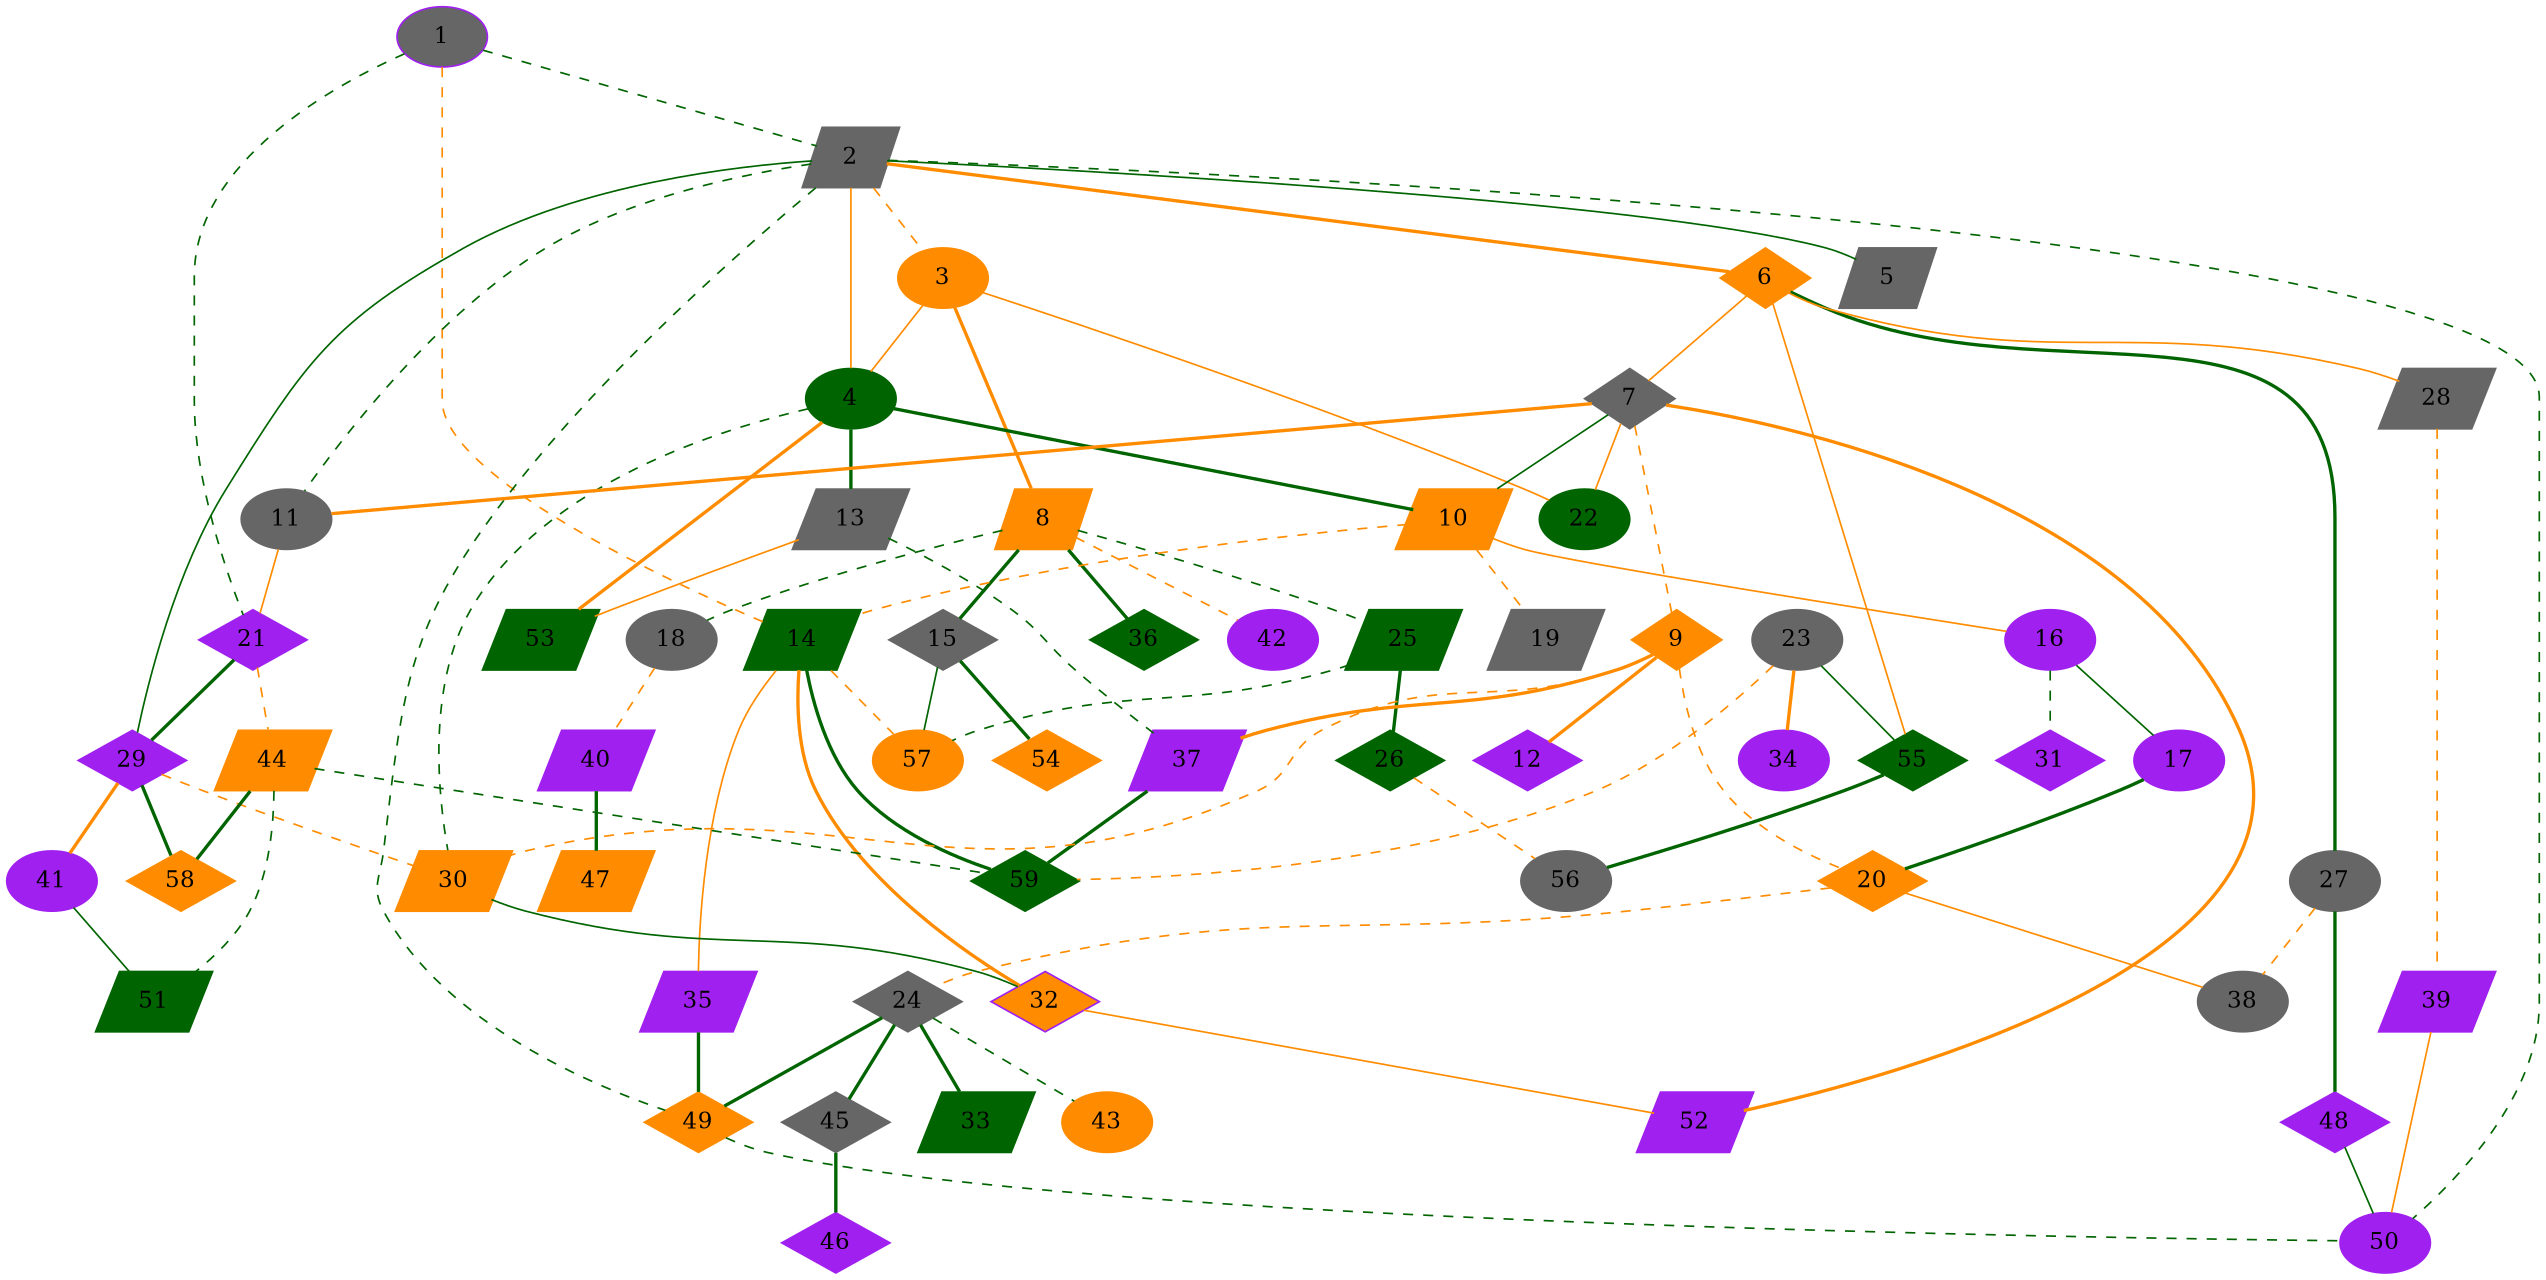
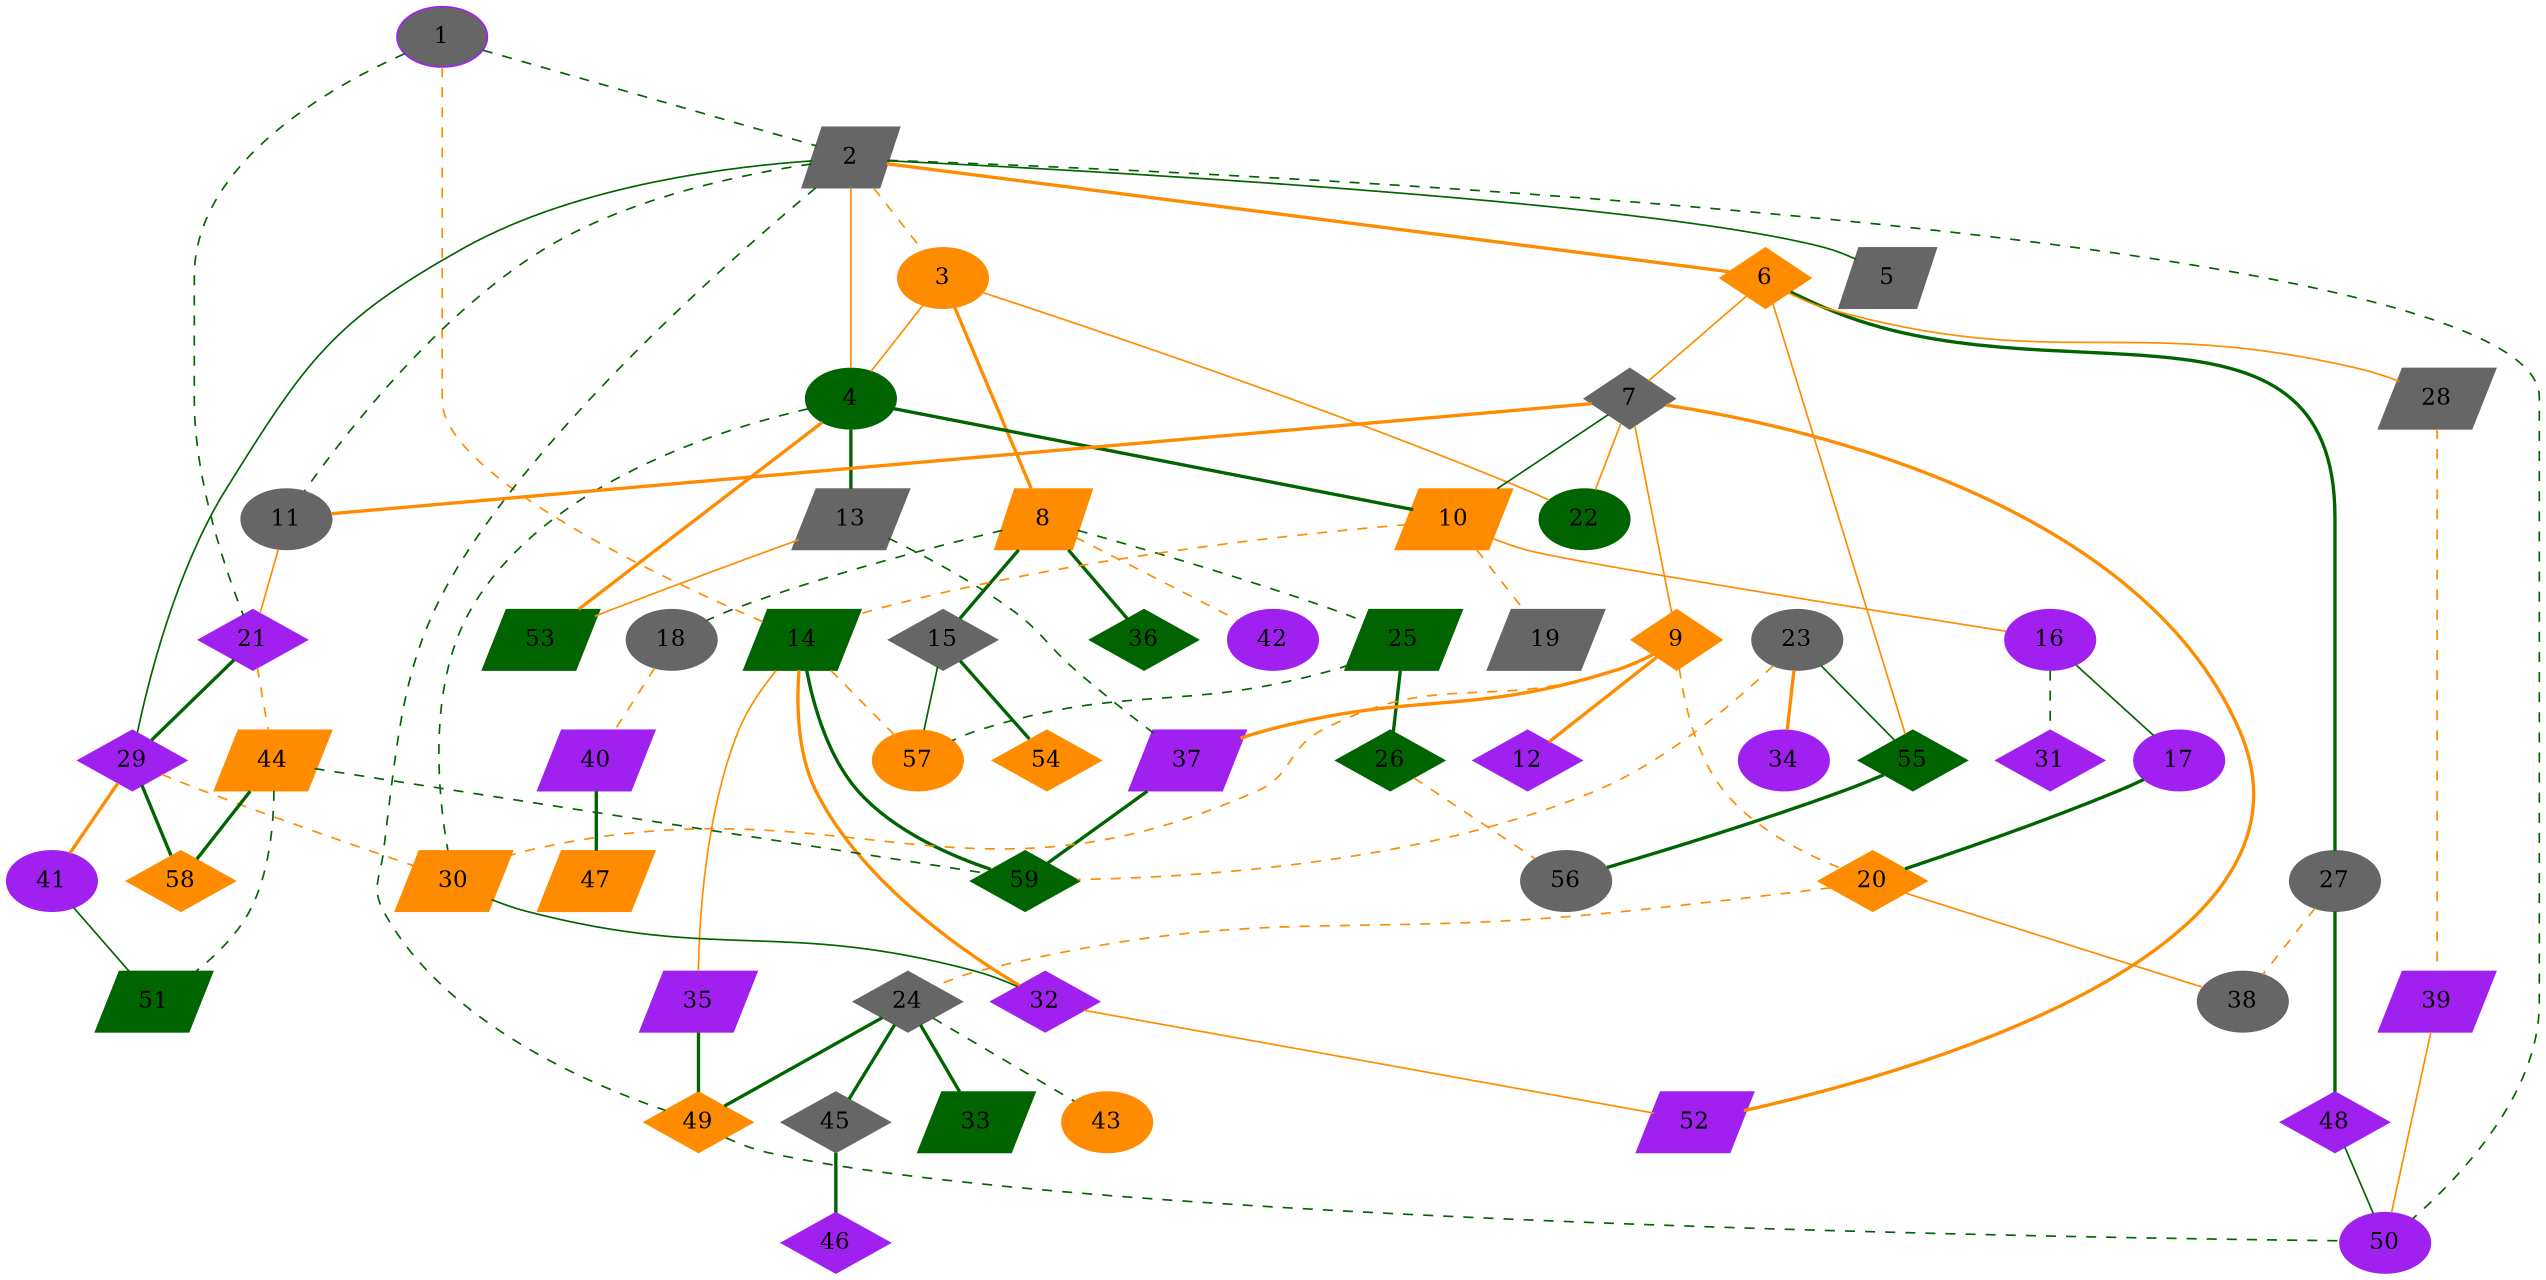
edge "7" -- "9": style dashed -> solid
node "32": fillcolor darkorange -> purple
